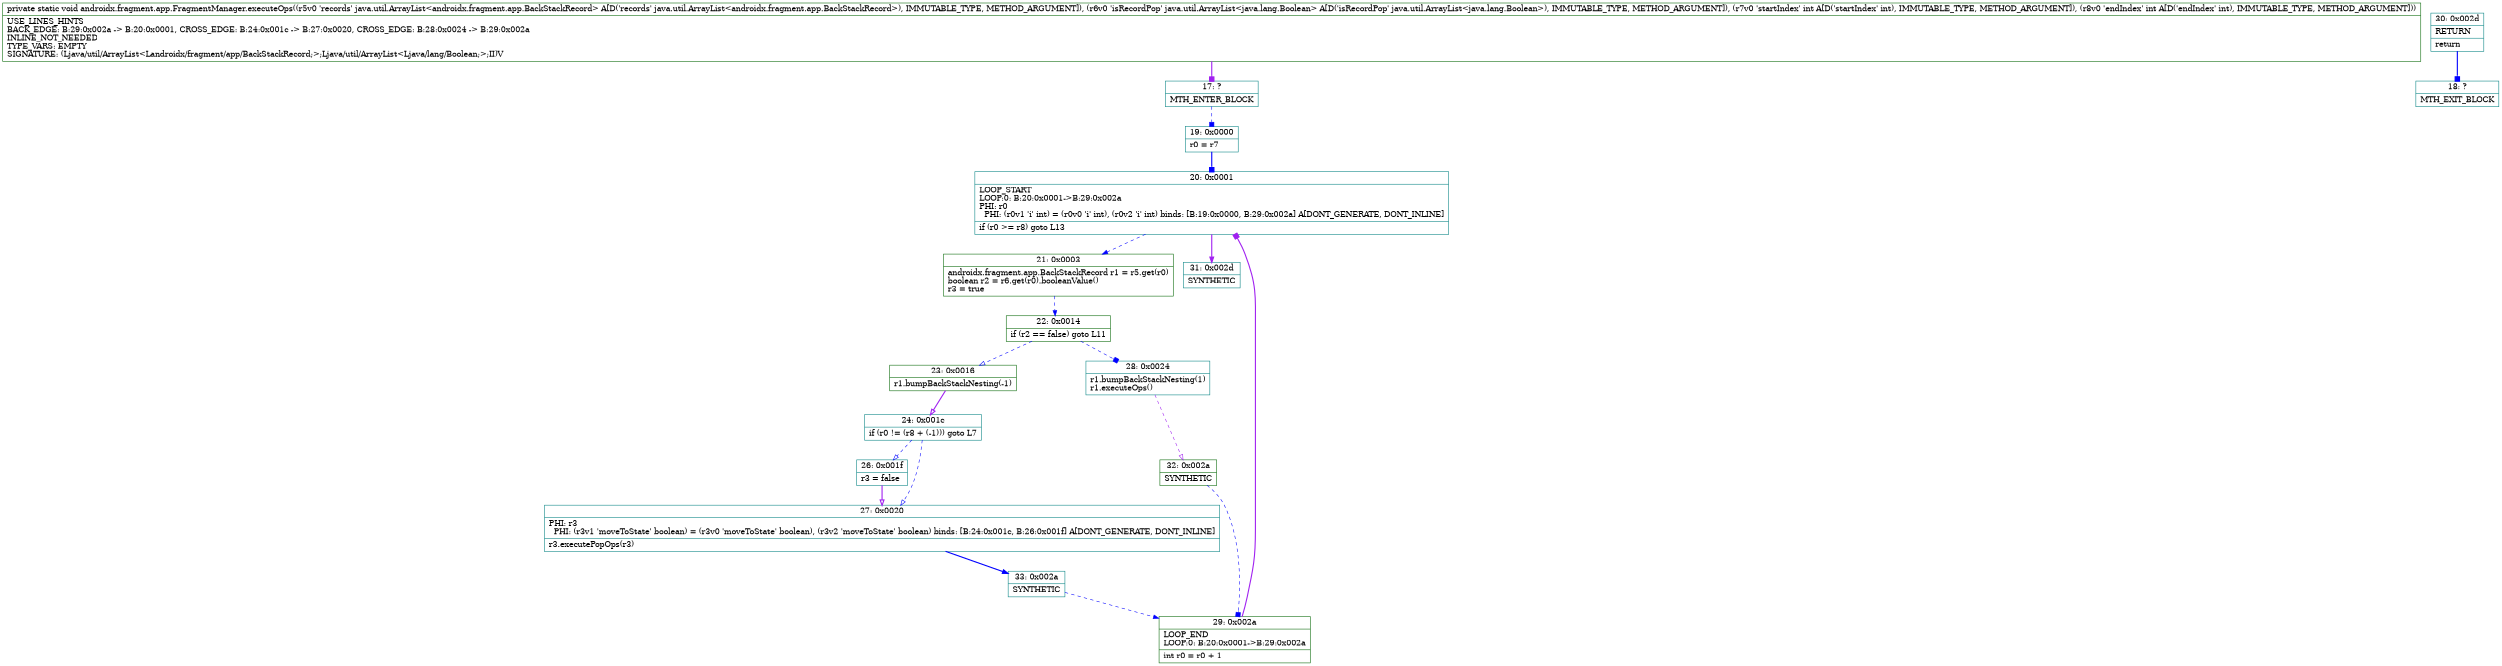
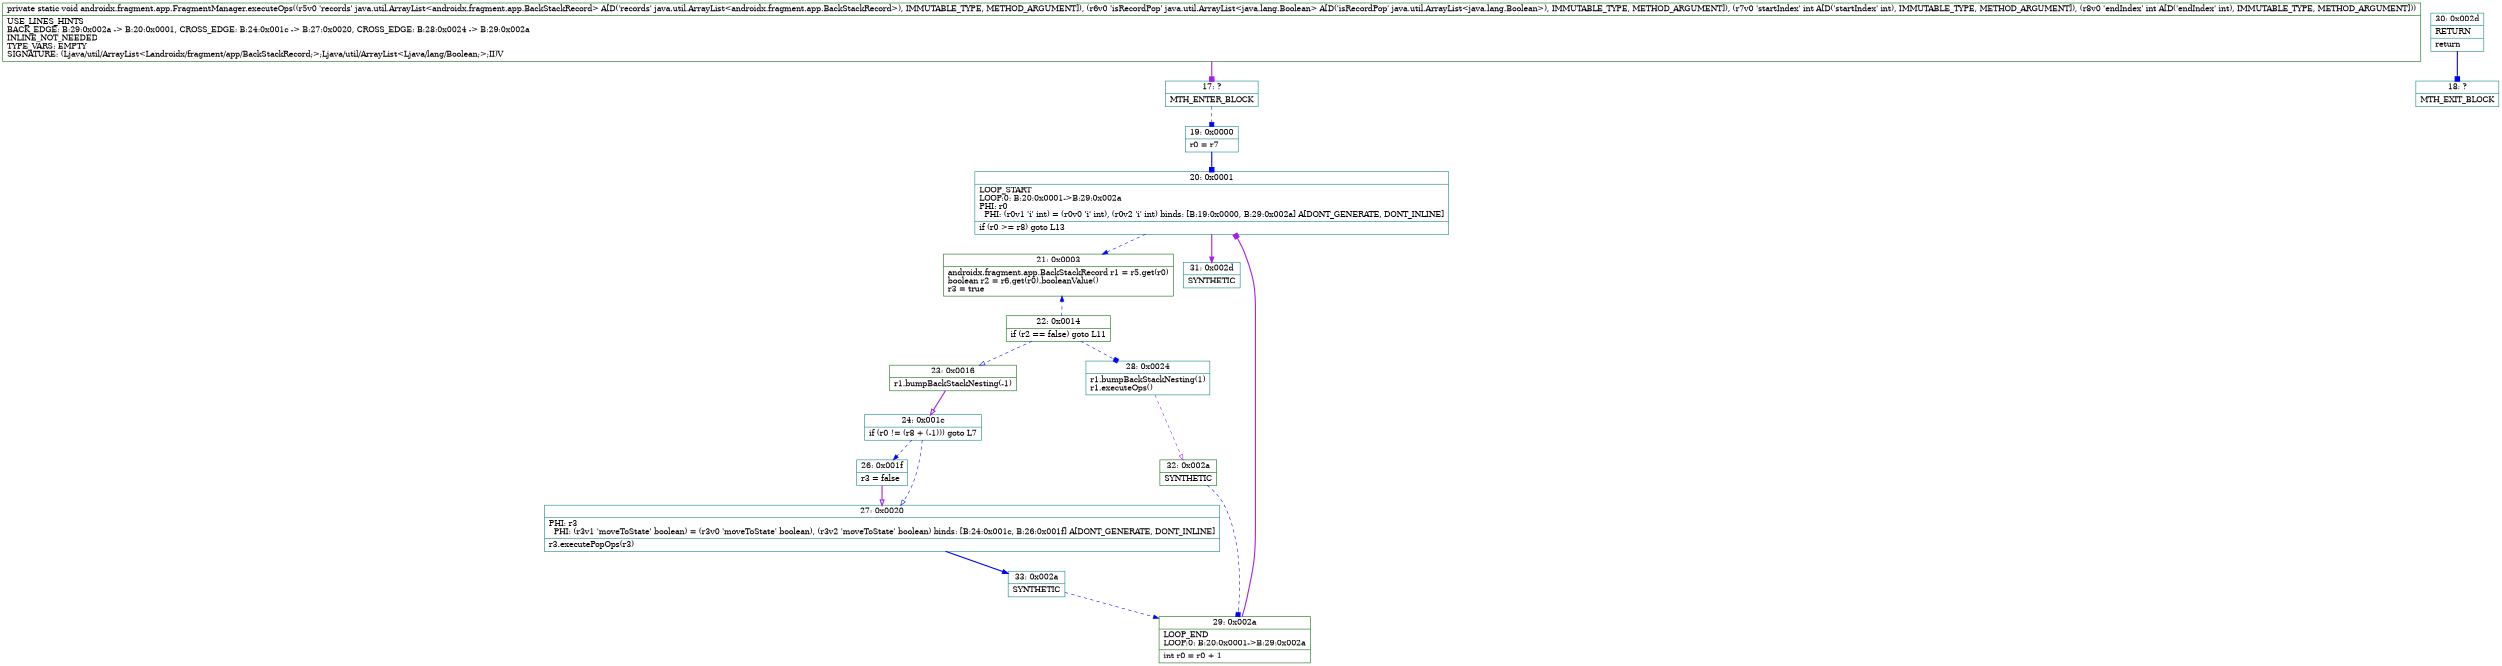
edge "21: 0x0003" -> "22: 0x0014": reversed
edge "24: 0x001c" -> "26: 0x001f": arrowhead onormal -> normal
